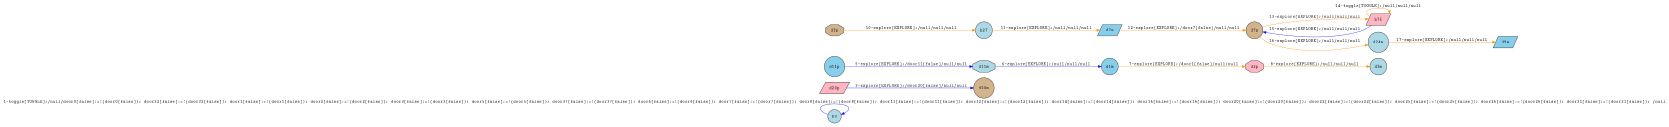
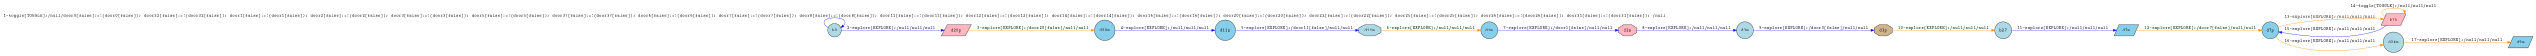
edge "b0" -> "d20p": added, label "2-explore[EXPLORE];/null/null/null"
edge "b27" -> "d7m": color darkorange -> blue
edge "d20m" -> "d11p": added, label "4-explore[EXPLORE];/null/null/null"
node "d7p": fillcolor tan -> skyblue
edge "d3m" -> "d3p": added, label "9-explore[EXPLORE];/door3[false]/null/null"
edge "d11m" -> "d1m": color blue -> darkorange
edge "d1m" -> "d2p": color darkorange -> blue
edge "d2p" -> "d3m": color darkorange -> blue
edge "d20p" -> "d20m": color blue -> darkorange
node "d20m": fillcolor tan -> skyblue
